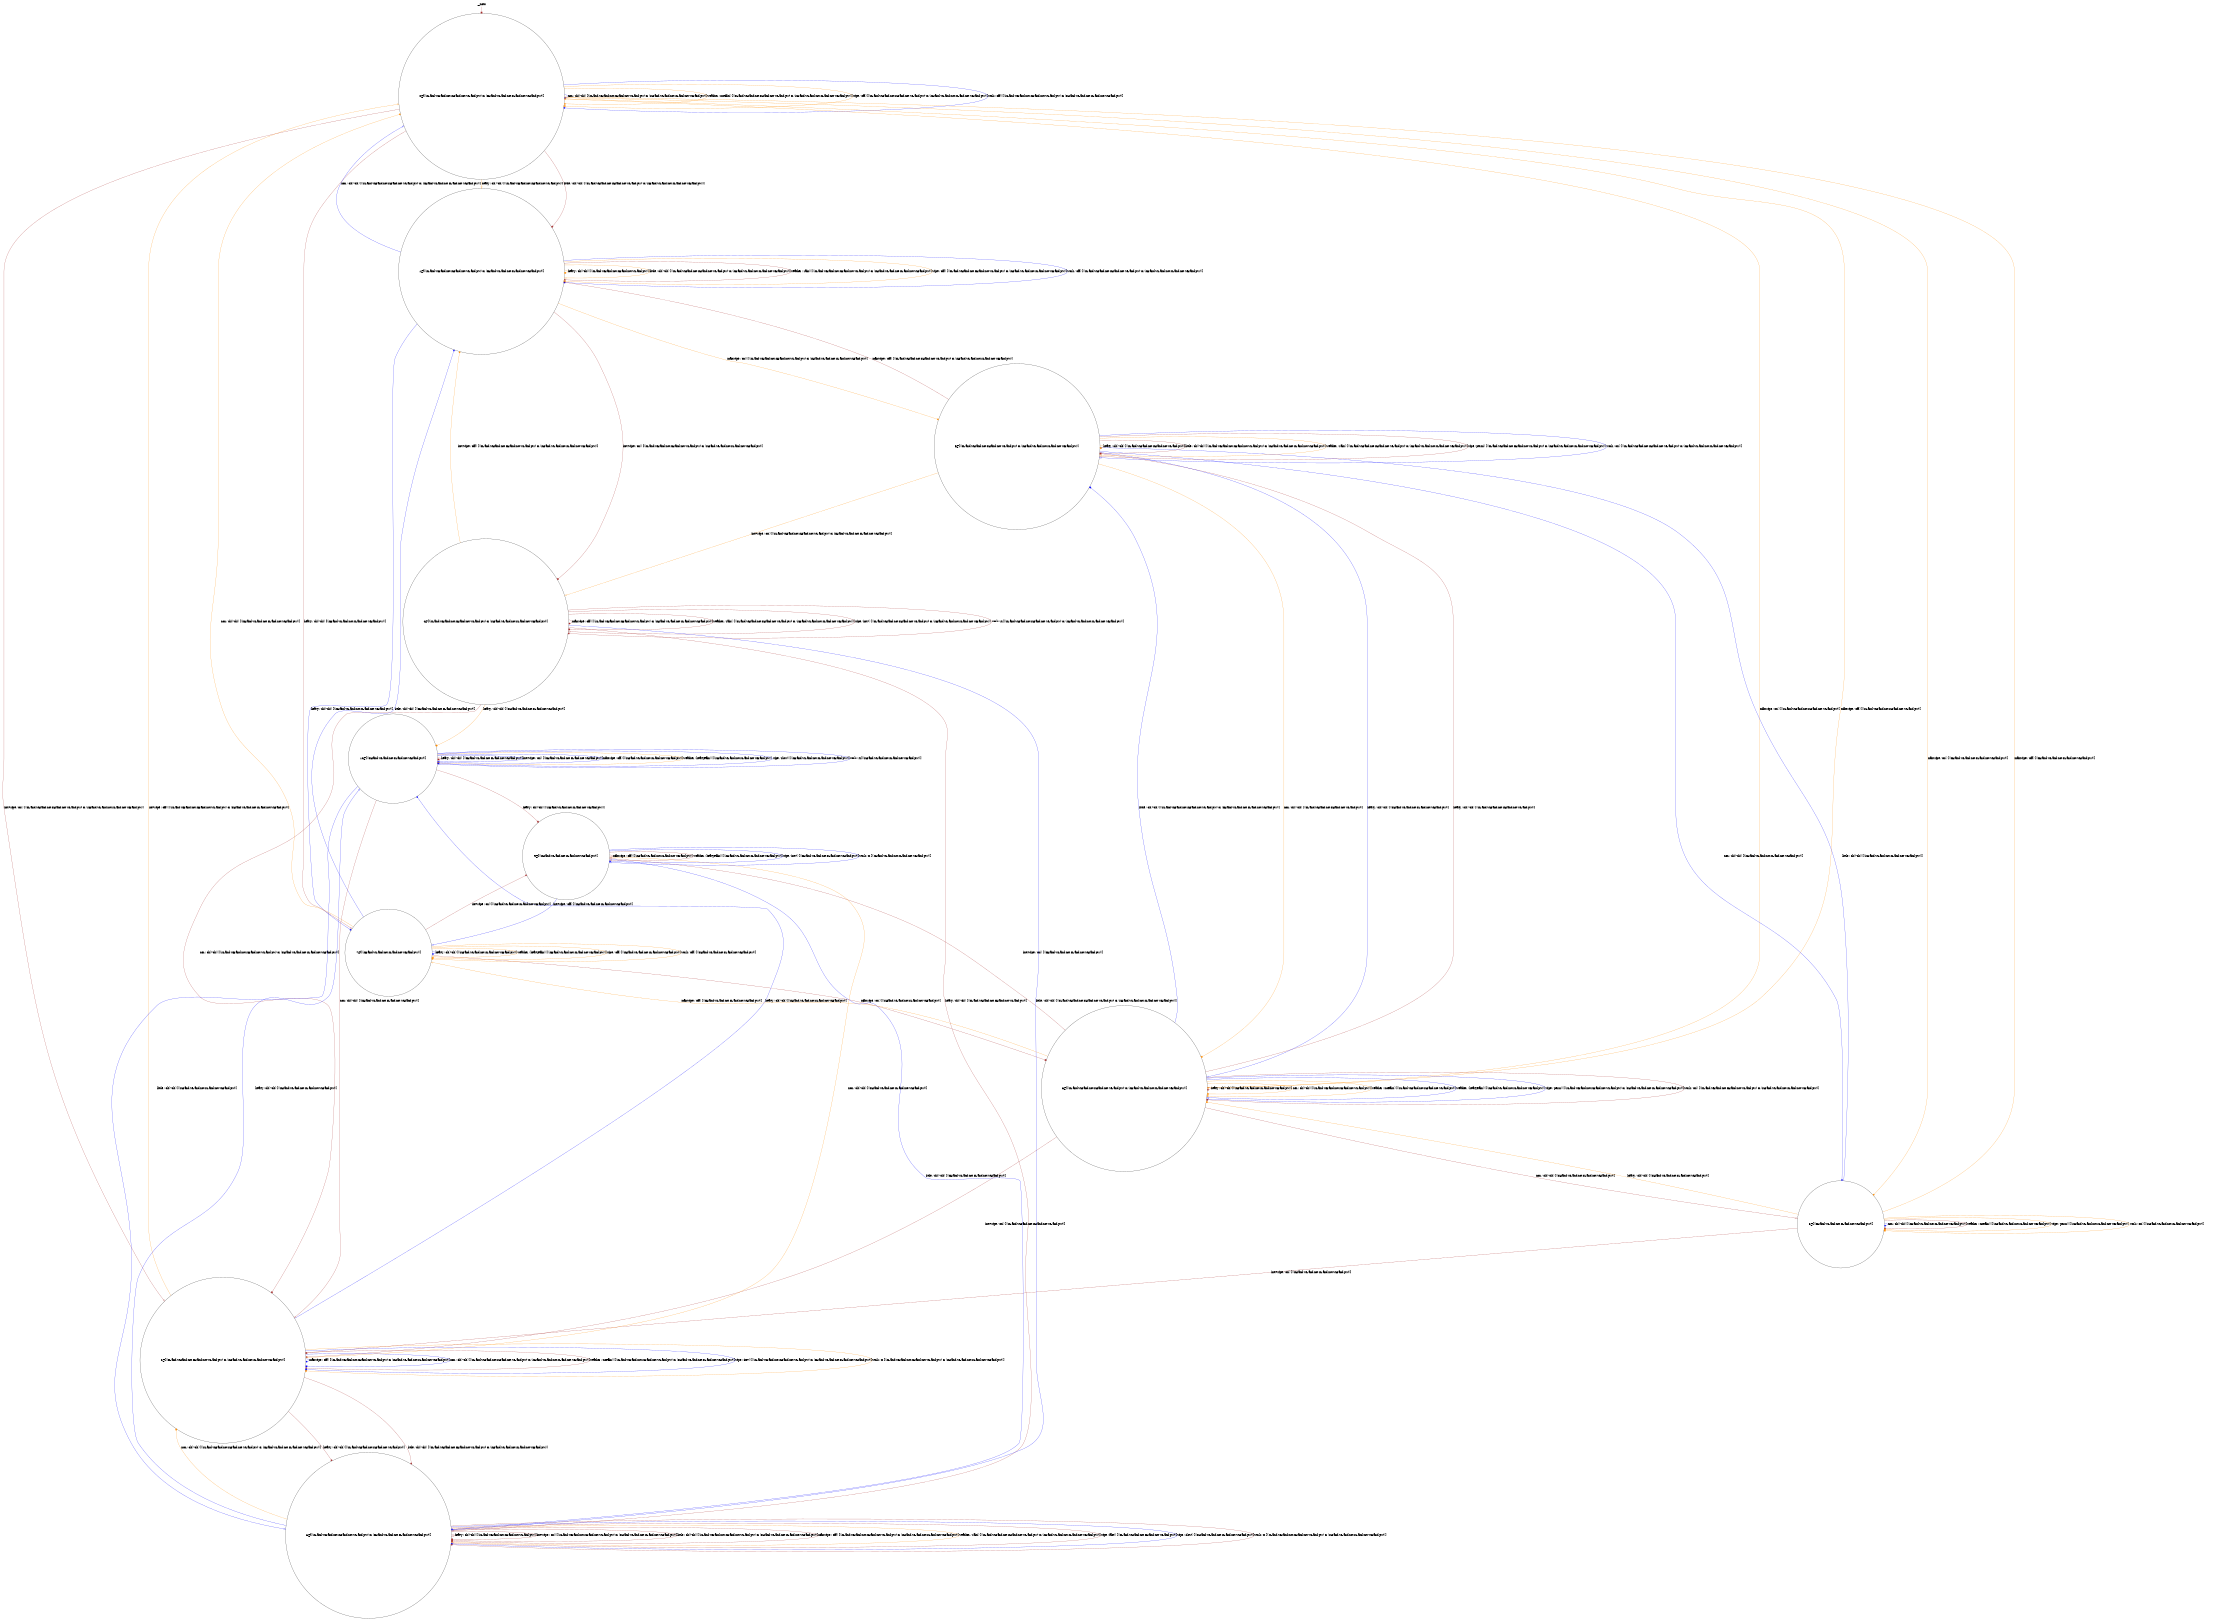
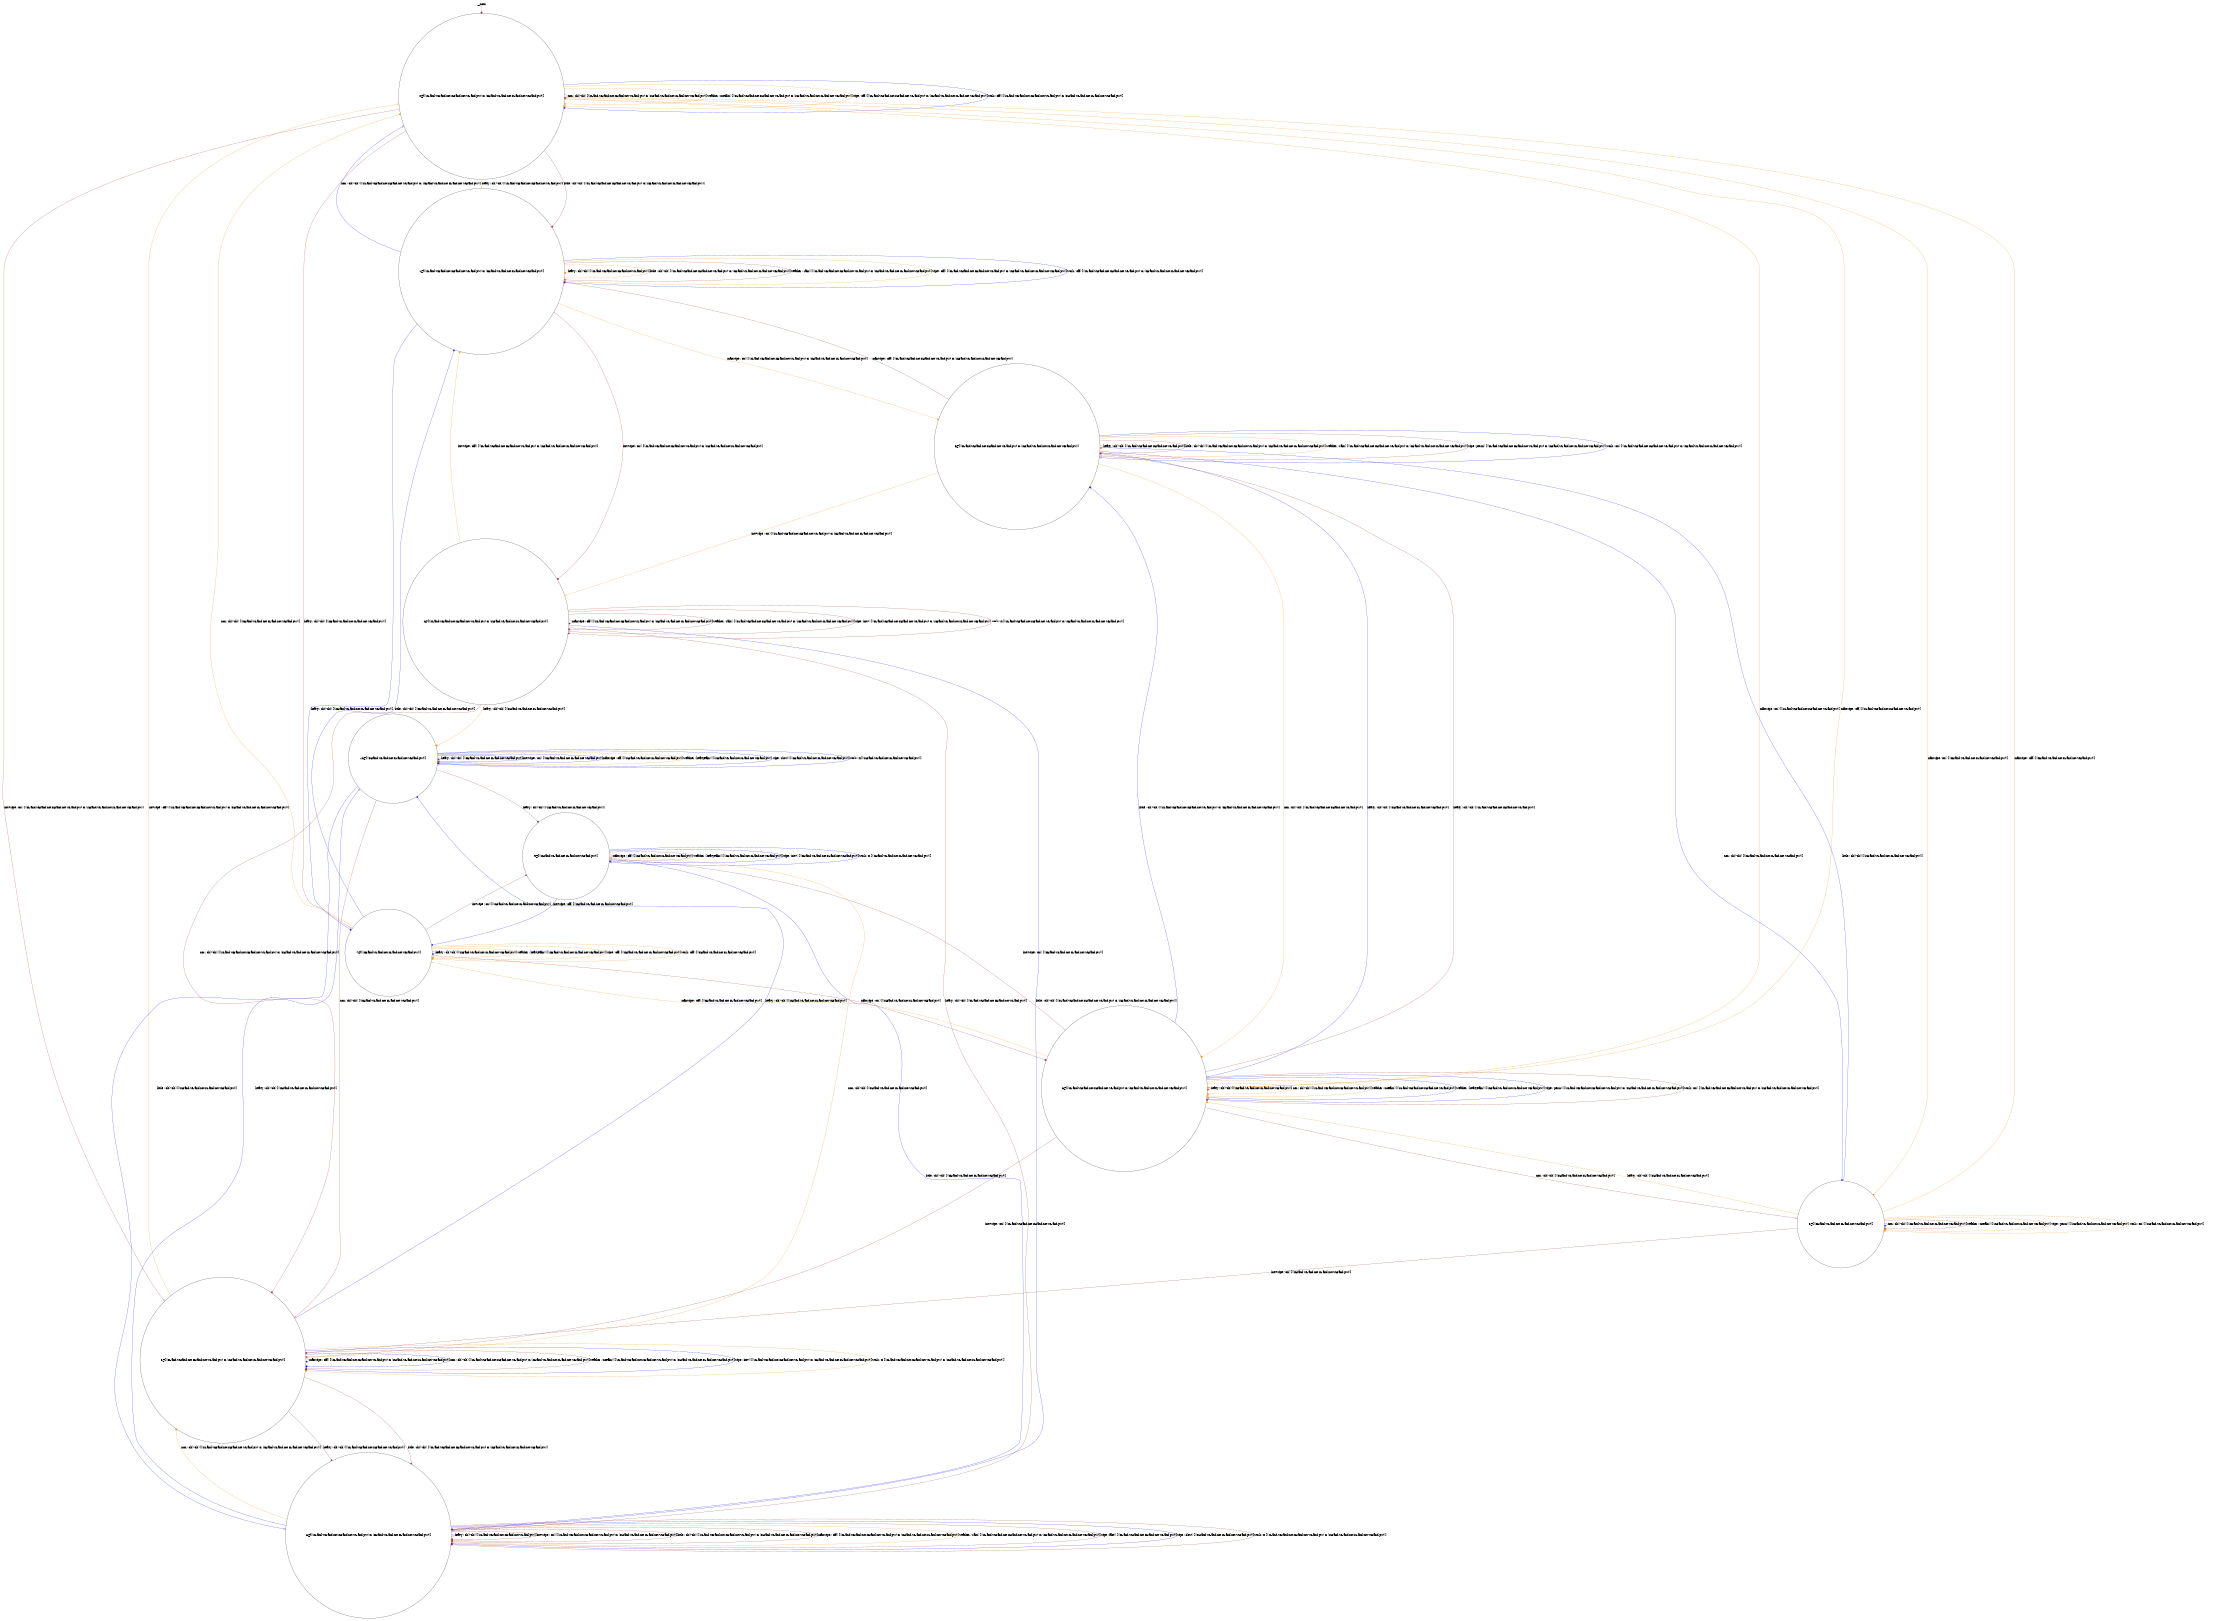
edge "9@[((sH and wL and not sL and not wH and pW))]" -> "7@[((sH and wL and not sL and not wH and pW))]": arrowhead onormal -> dot
